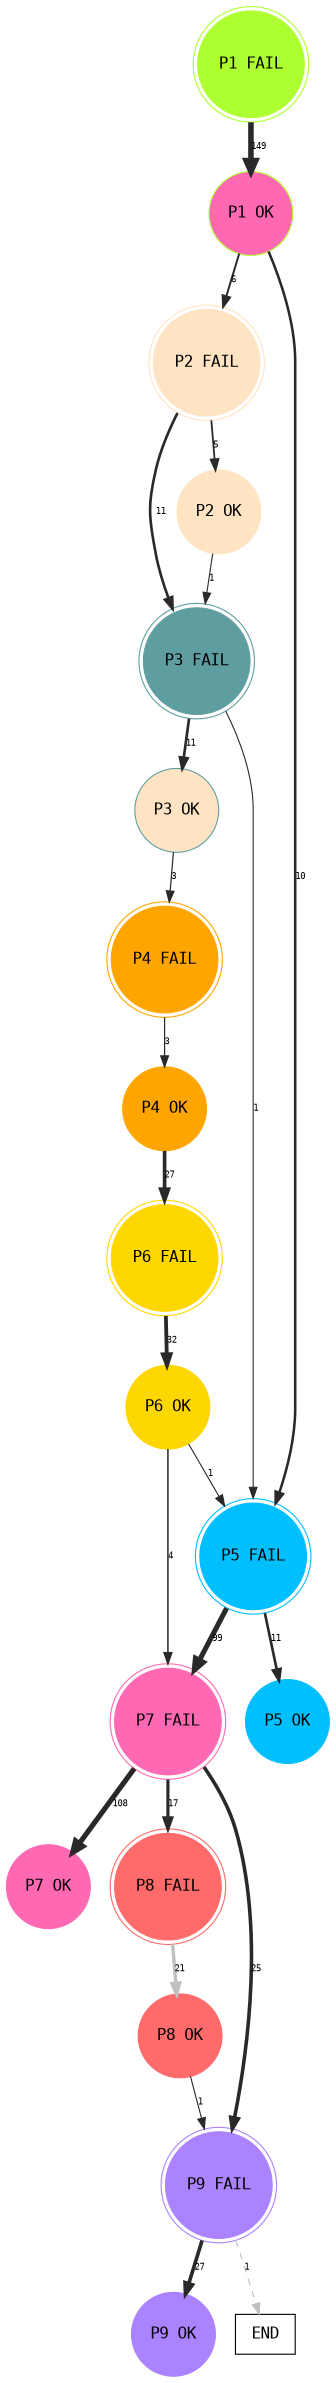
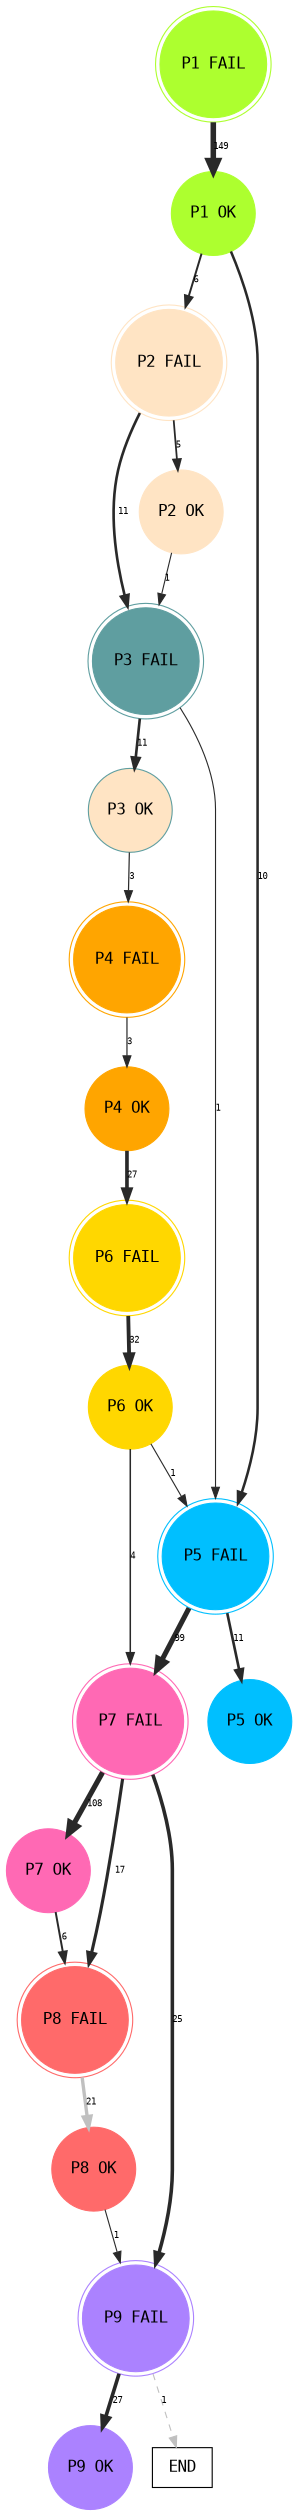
node "P1 OK": fillcolor hotpink -> greenyellow
edge "P7 OK" -> "P8 FAIL": added, label "6"
